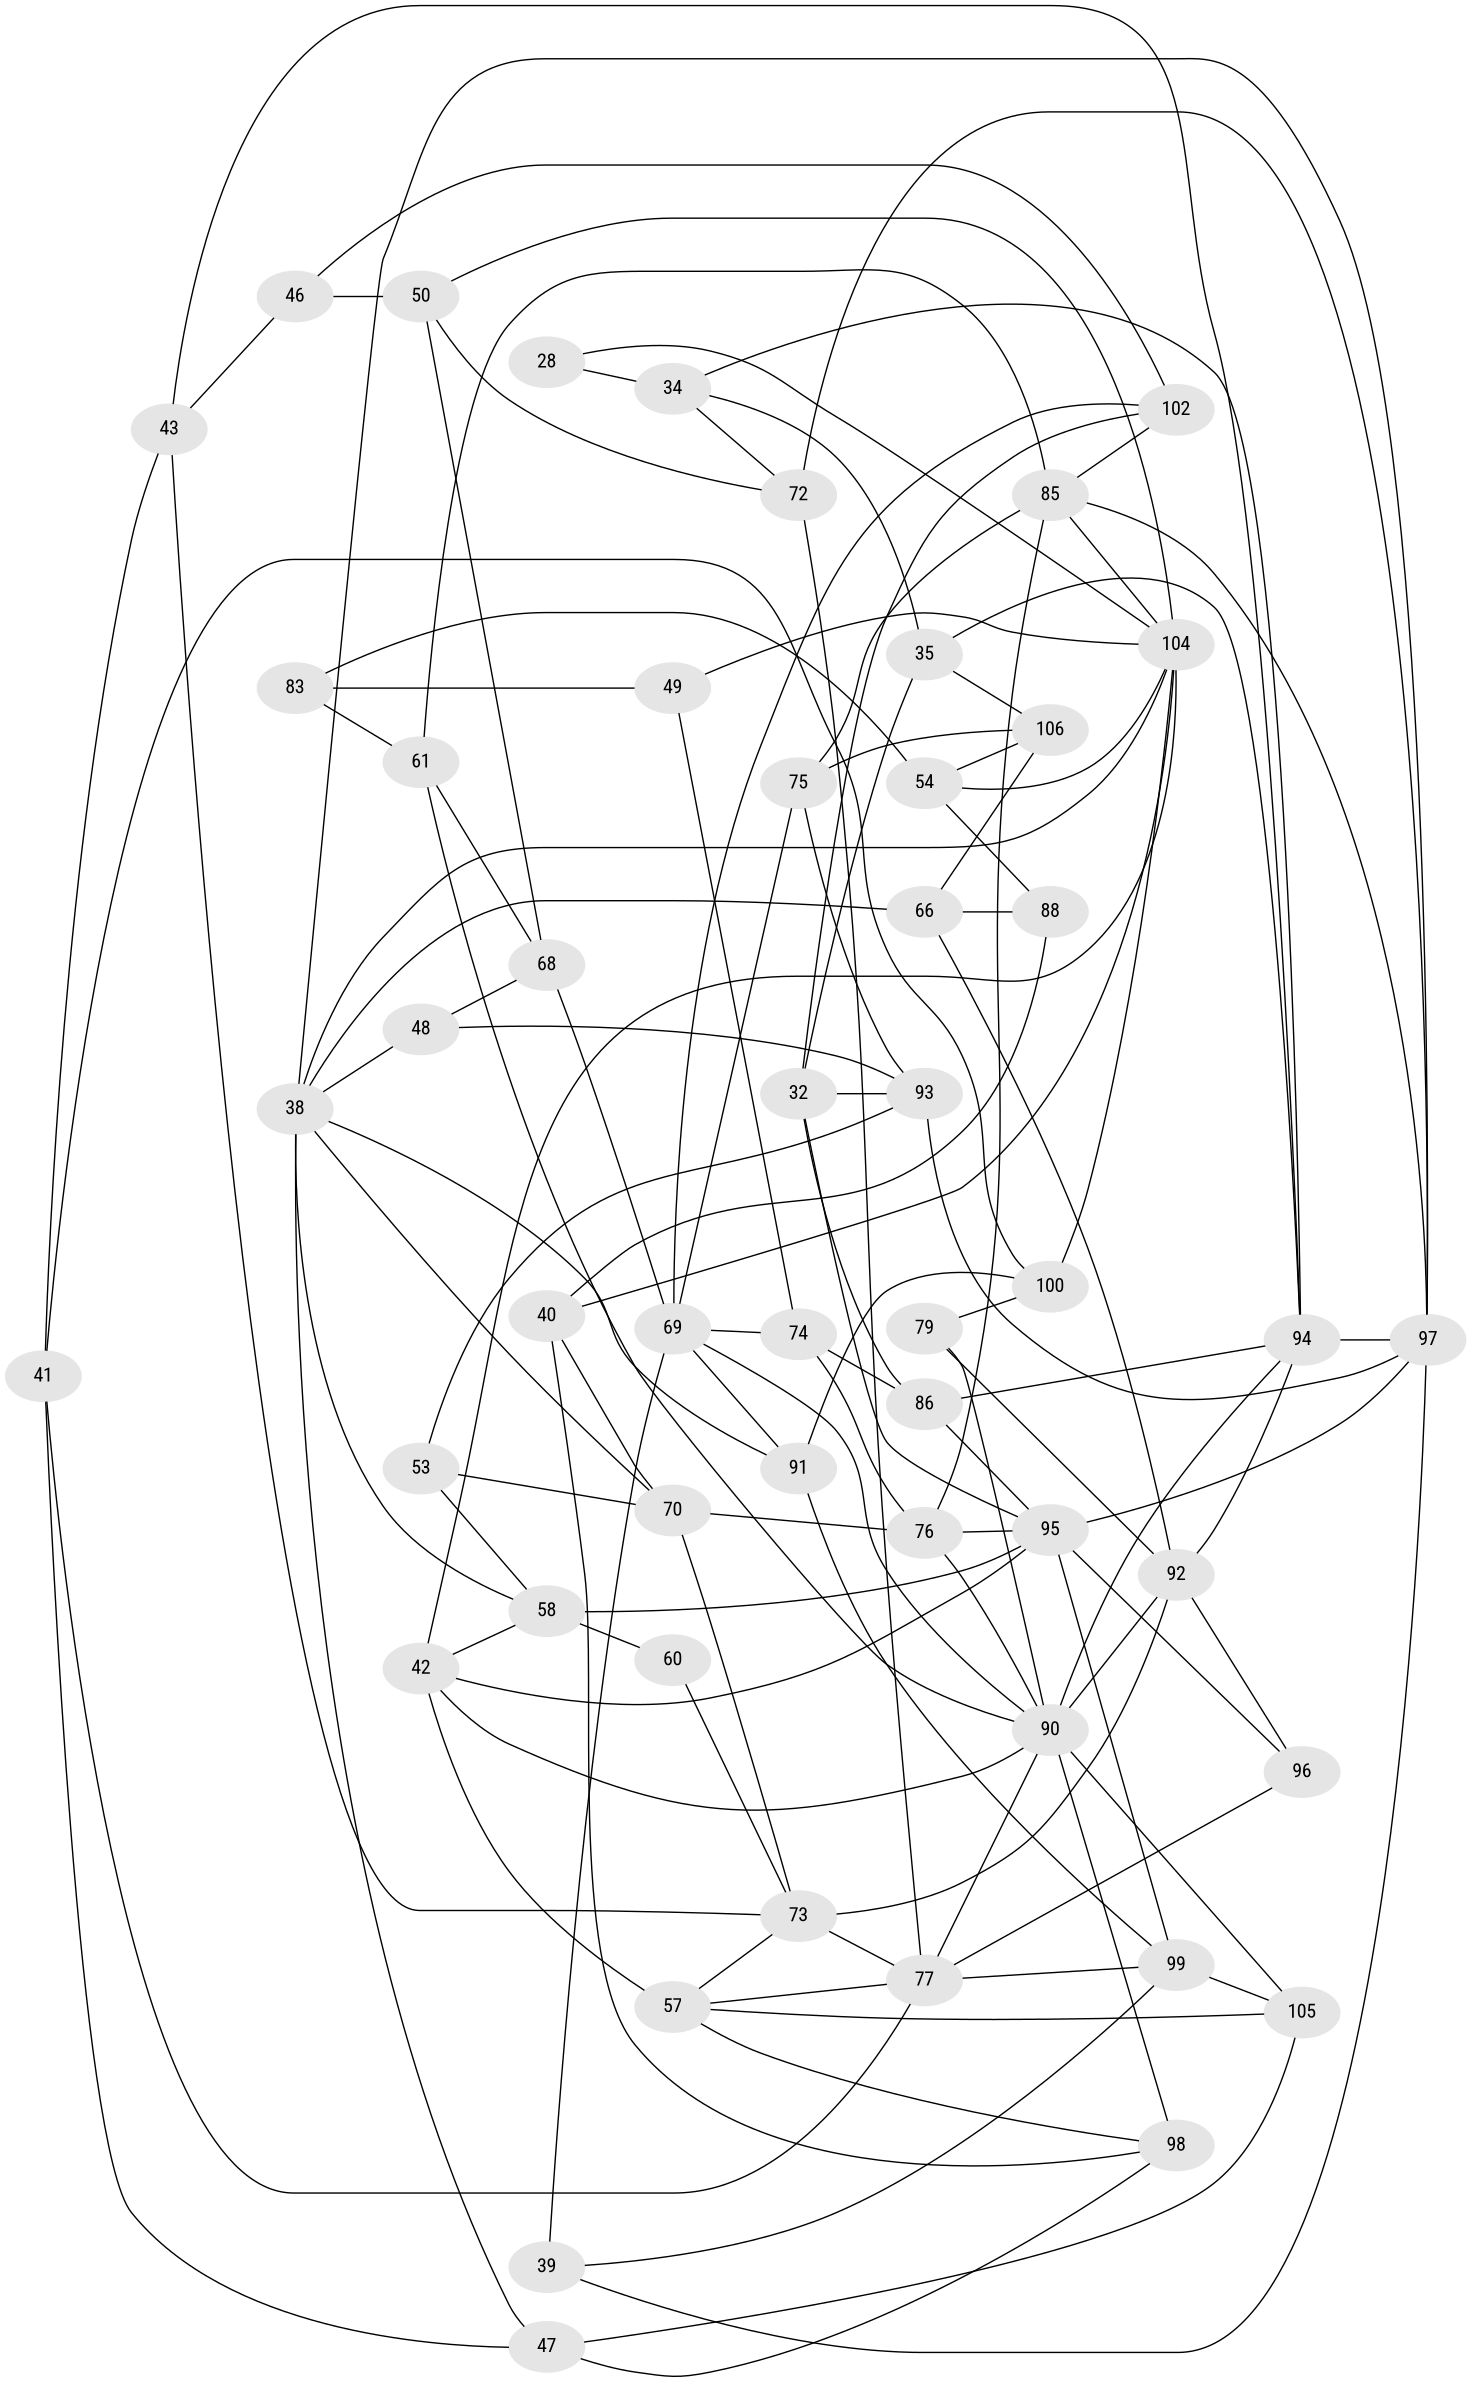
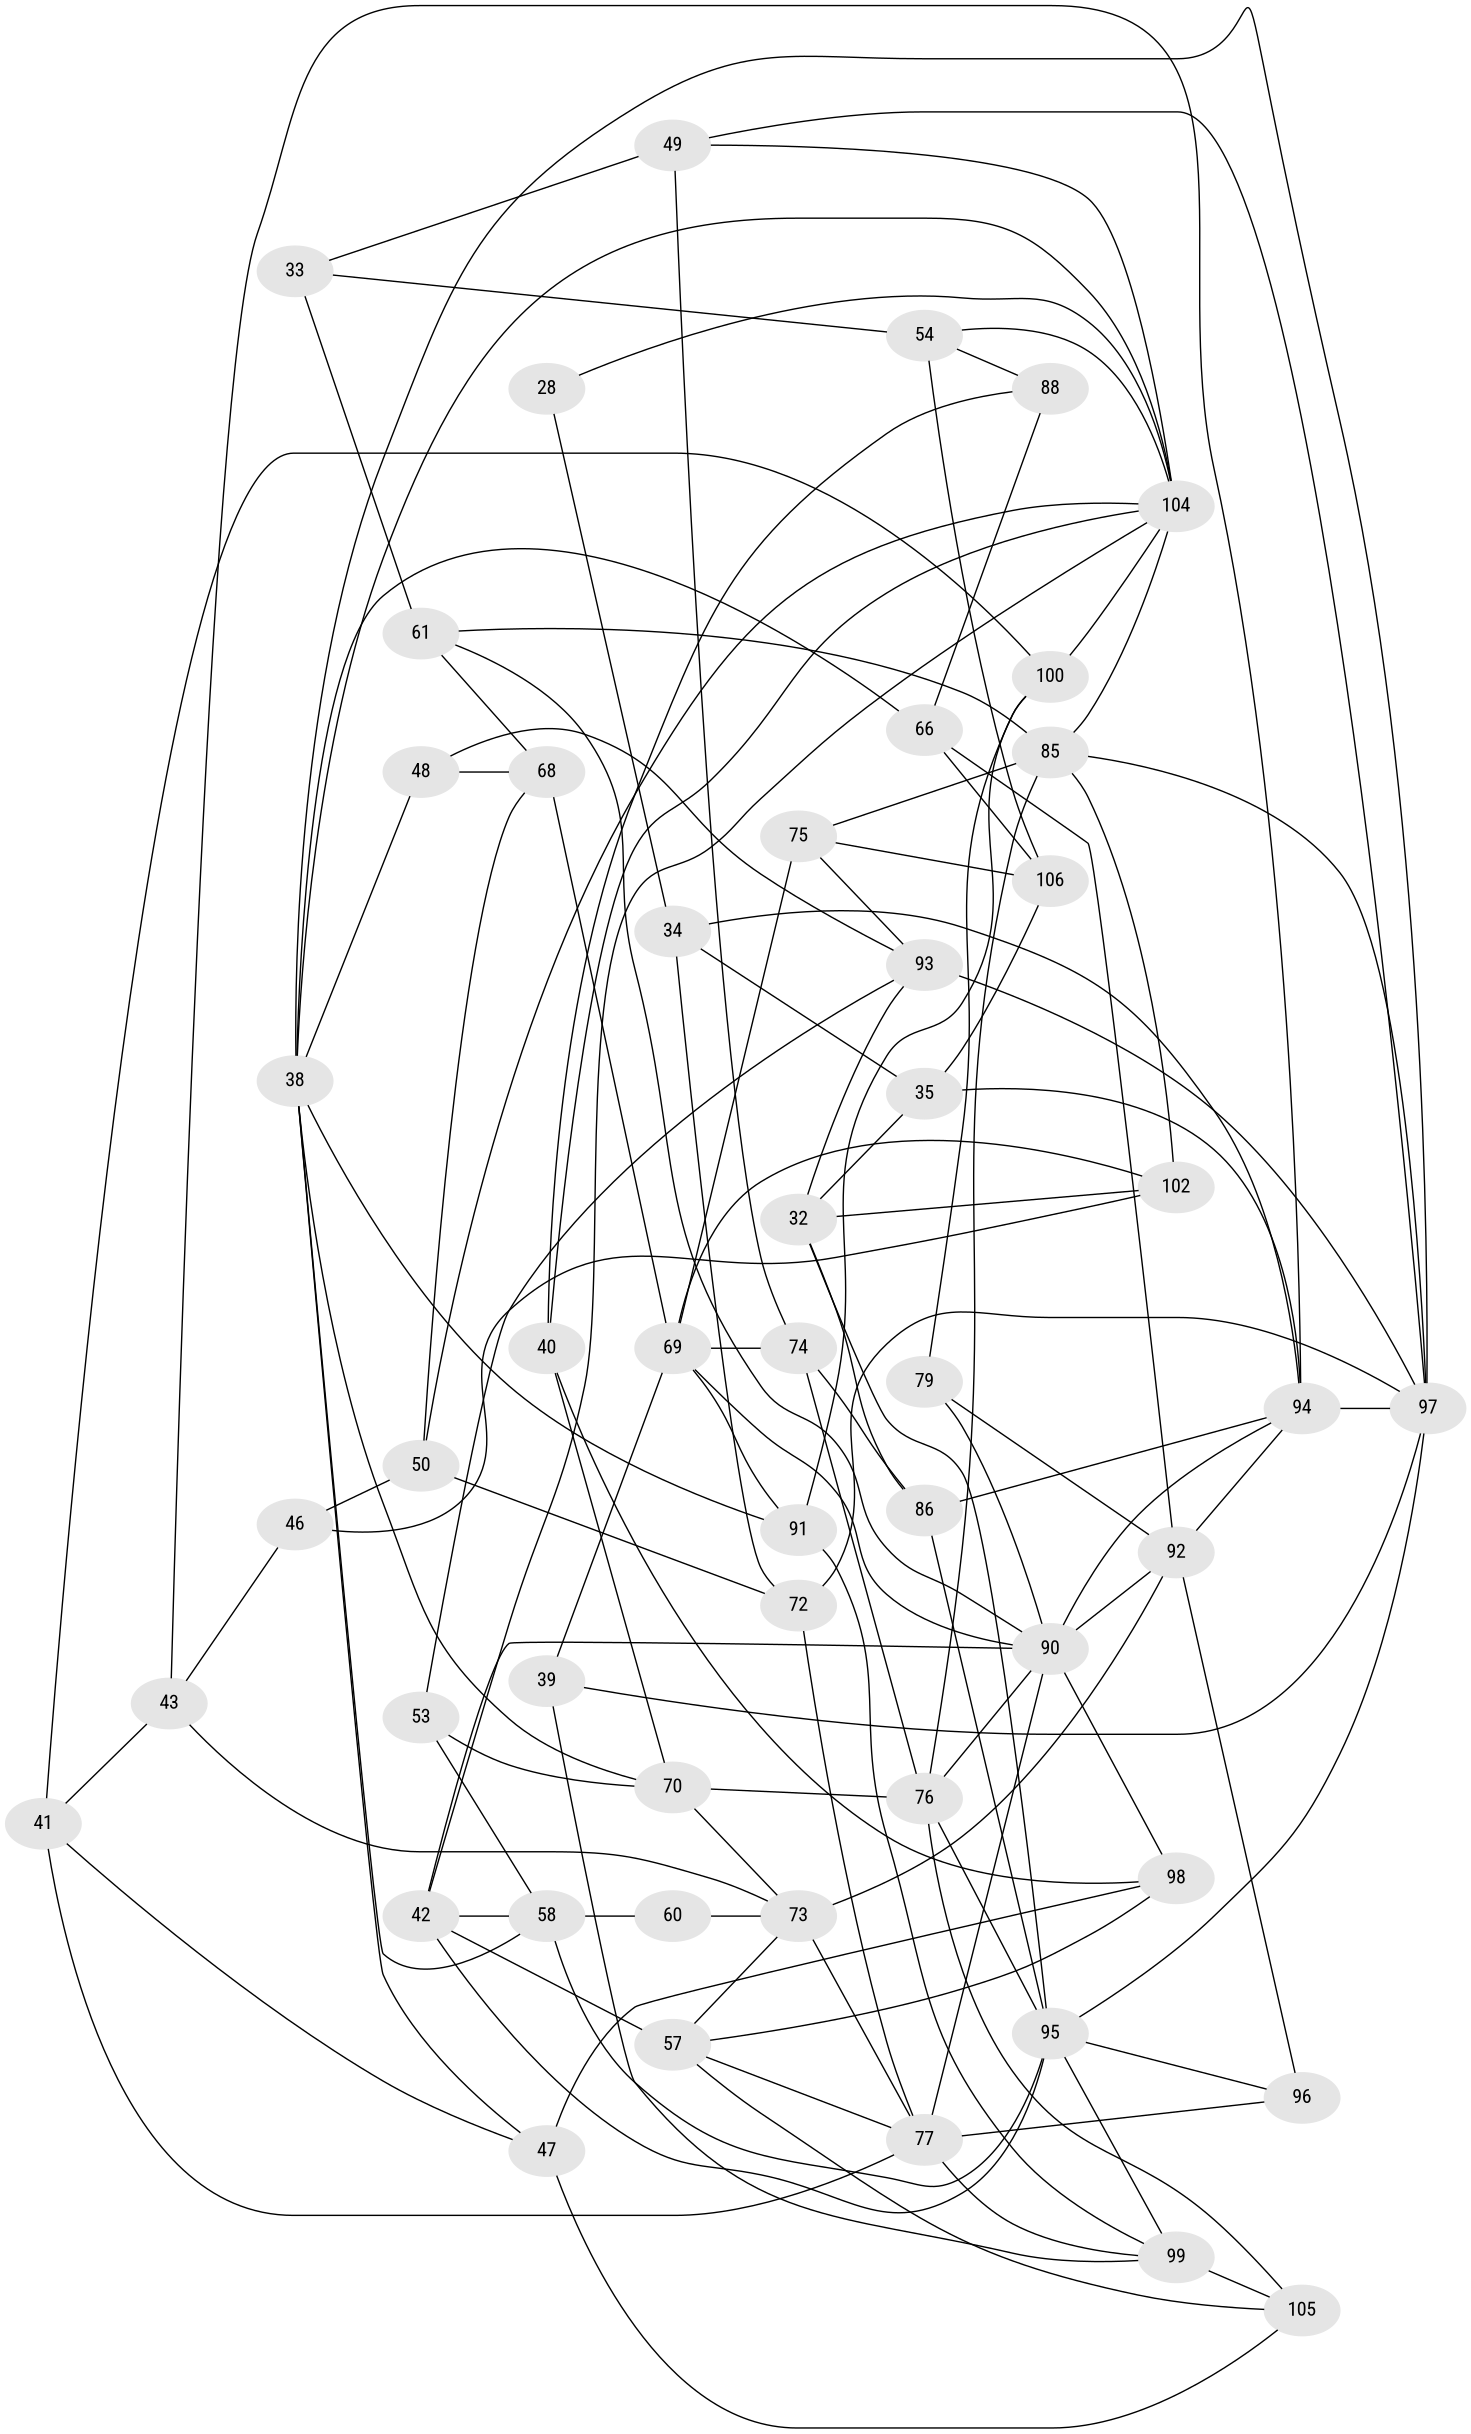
edge "49" -- "97": added
node "83": label "83" -> "33"
edge "90" -- "105": now "76" -- "105"
